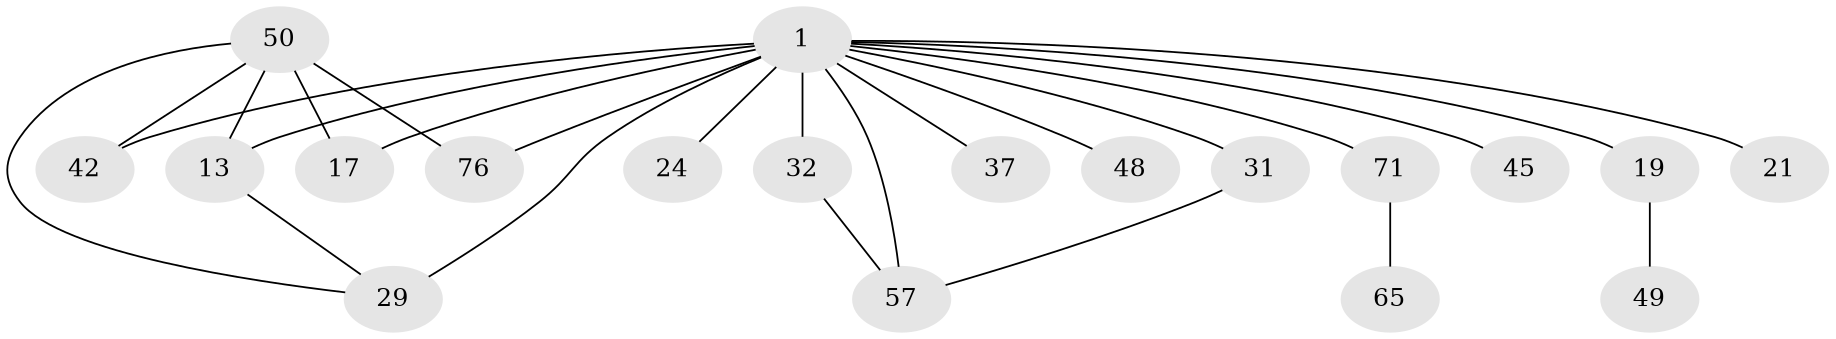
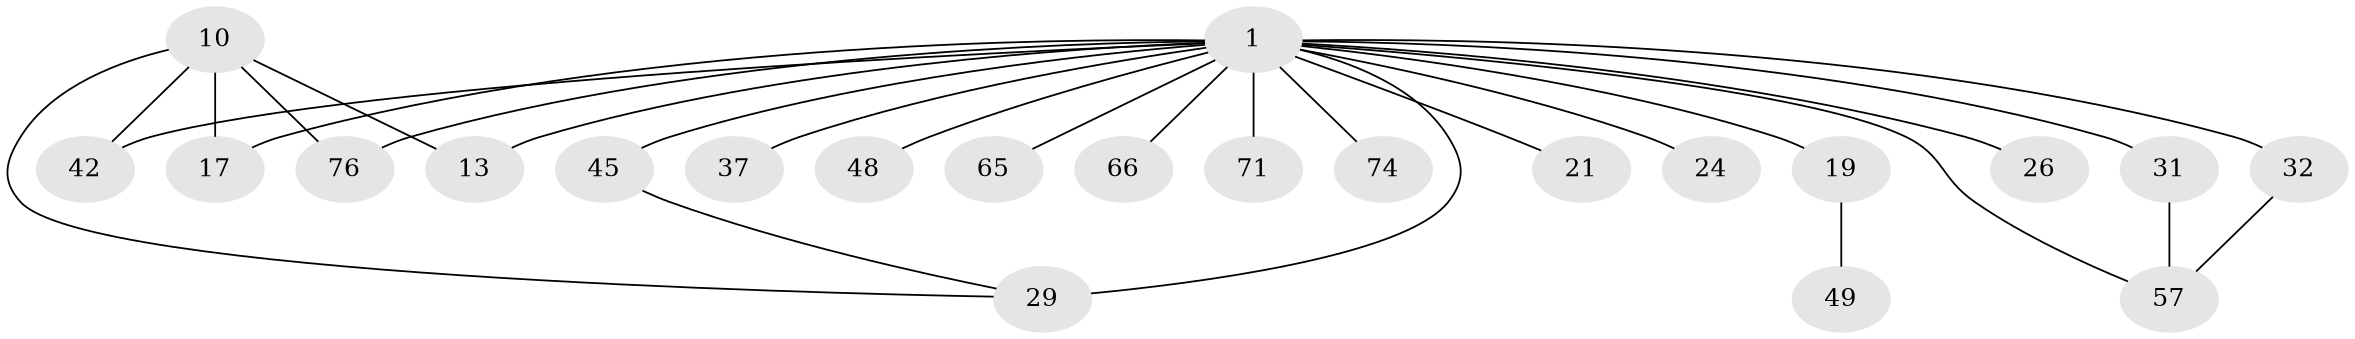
node "50": label "50" -> "10"
node "66": added
node "74": added
node "26": added
edge "13" -- "29": now "45" -- "29"
edge "71" -- "65": now "1" -- "65"
